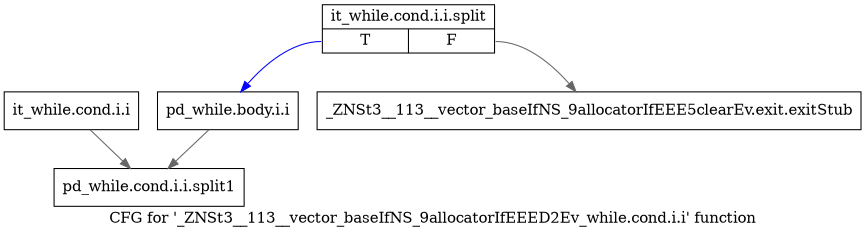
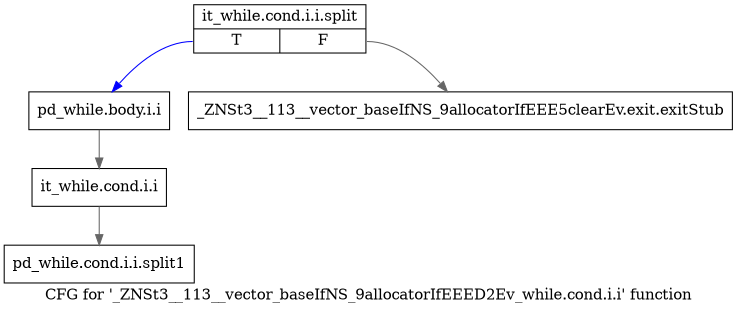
edge "pd_while.body.i.i" -> "pd_while.cond.i.i.split1": now "pd_while.body.i.i" -> "it_while.cond.i.i"
